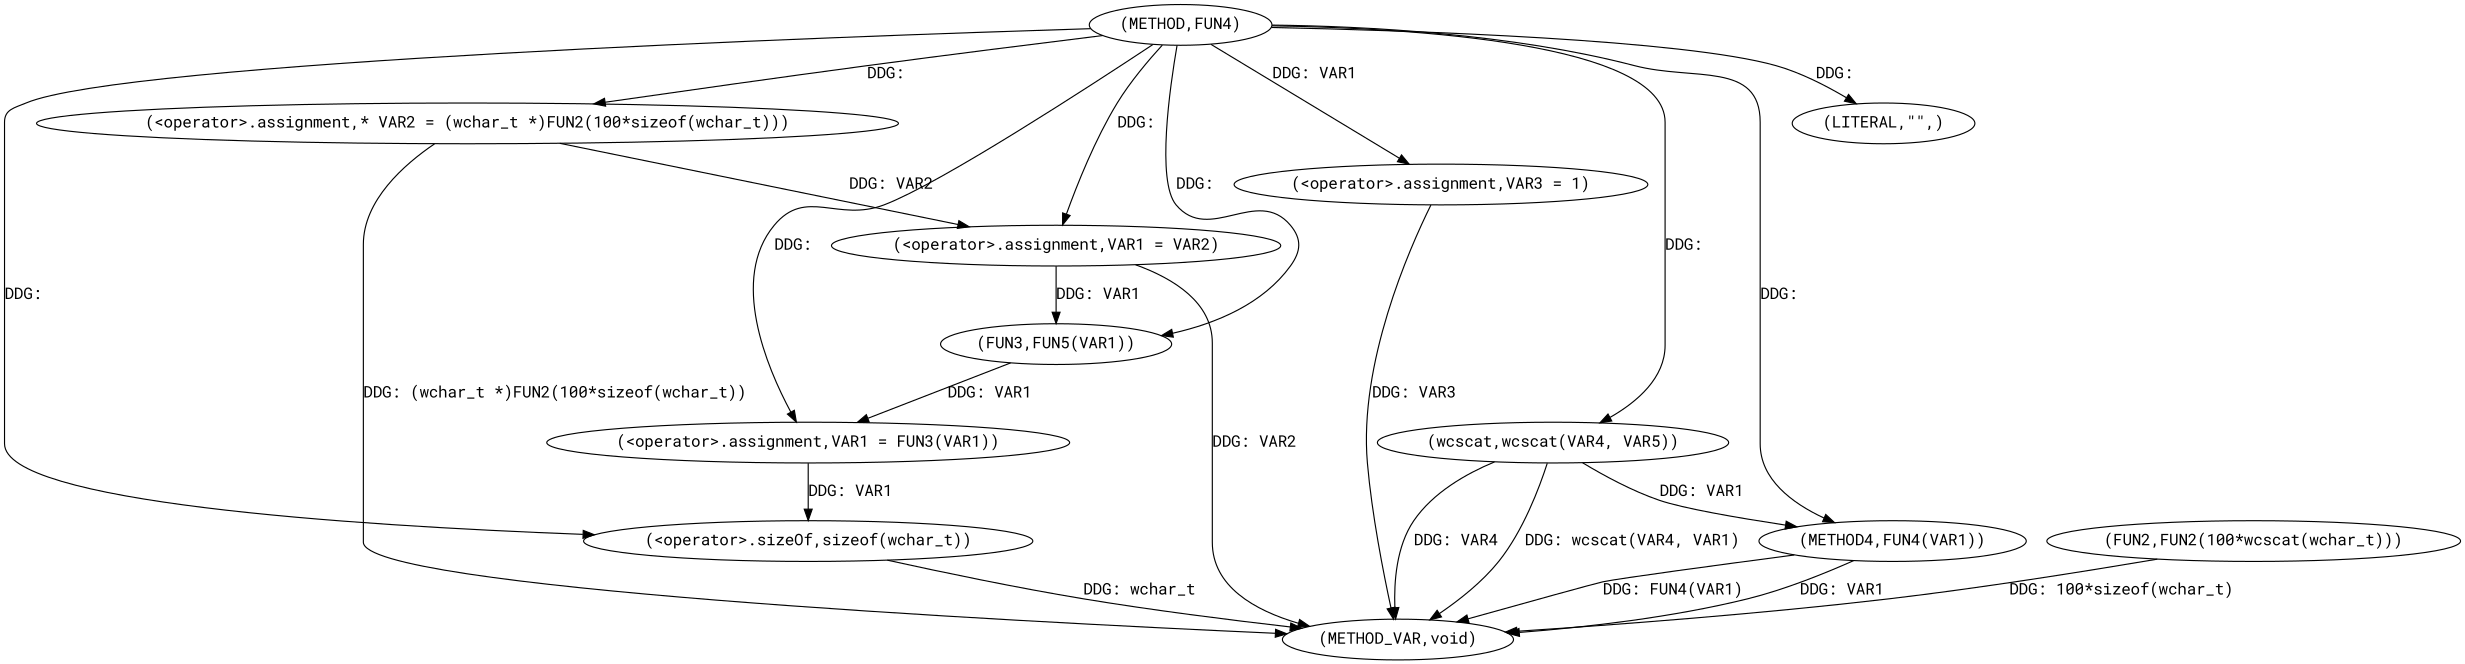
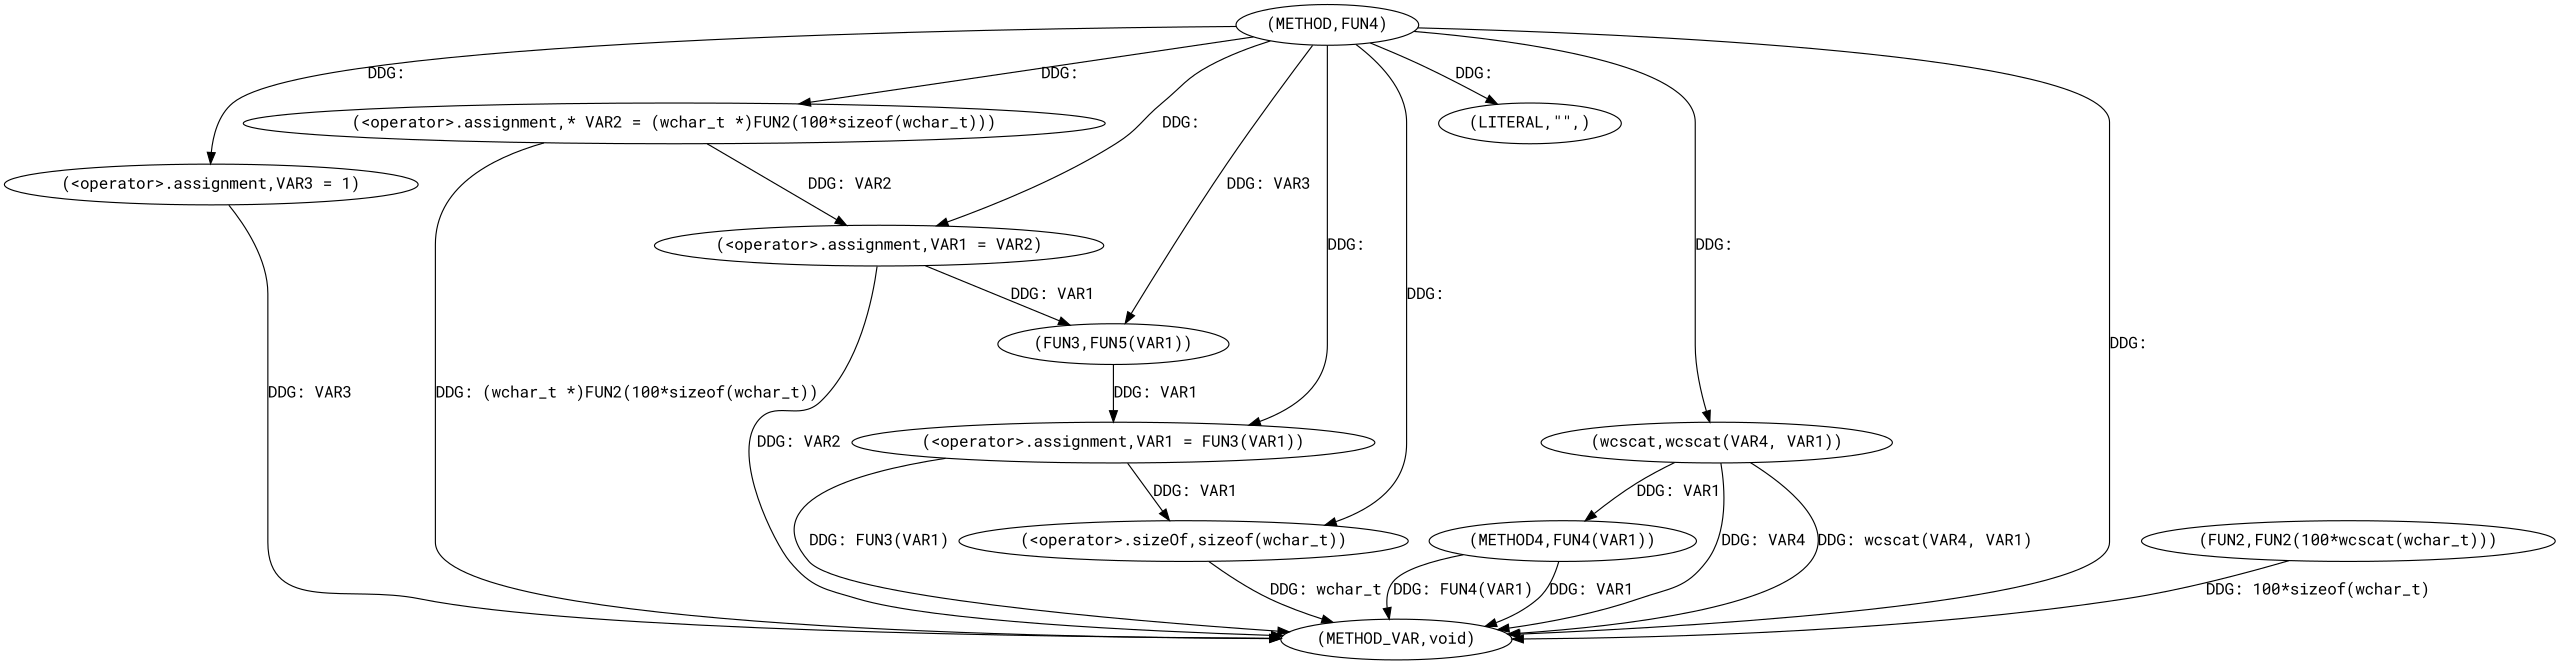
edge "(METHOD,FUN4)" -> "(<operator>.assignment,VAR3 = 1)": label "DDG: VAR1" -> "DDG: "
edge "(METHOD,FUN4)" -> "(METHOD4,FUN4(VAR1))": now "(METHOD,FUN4)" -> "(METHOD_VAR,void)"
edge "(METHOD,FUN4)" -> "(FUN3,FUN5(VAR1))": label "DDG: " -> "DDG: VAR3"
node "(wcscat,wcscat(VAR4, VAR5))": label "(wcscat,wcscat(VAR4, VAR5))" -> "(wcscat,wcscat(VAR4, VAR1))"
edge "(<operator>.assignment,VAR1 = FUN3(VAR1))" -> "(METHOD_VAR,void)": added, label "DDG: FUN3(VAR1)"
